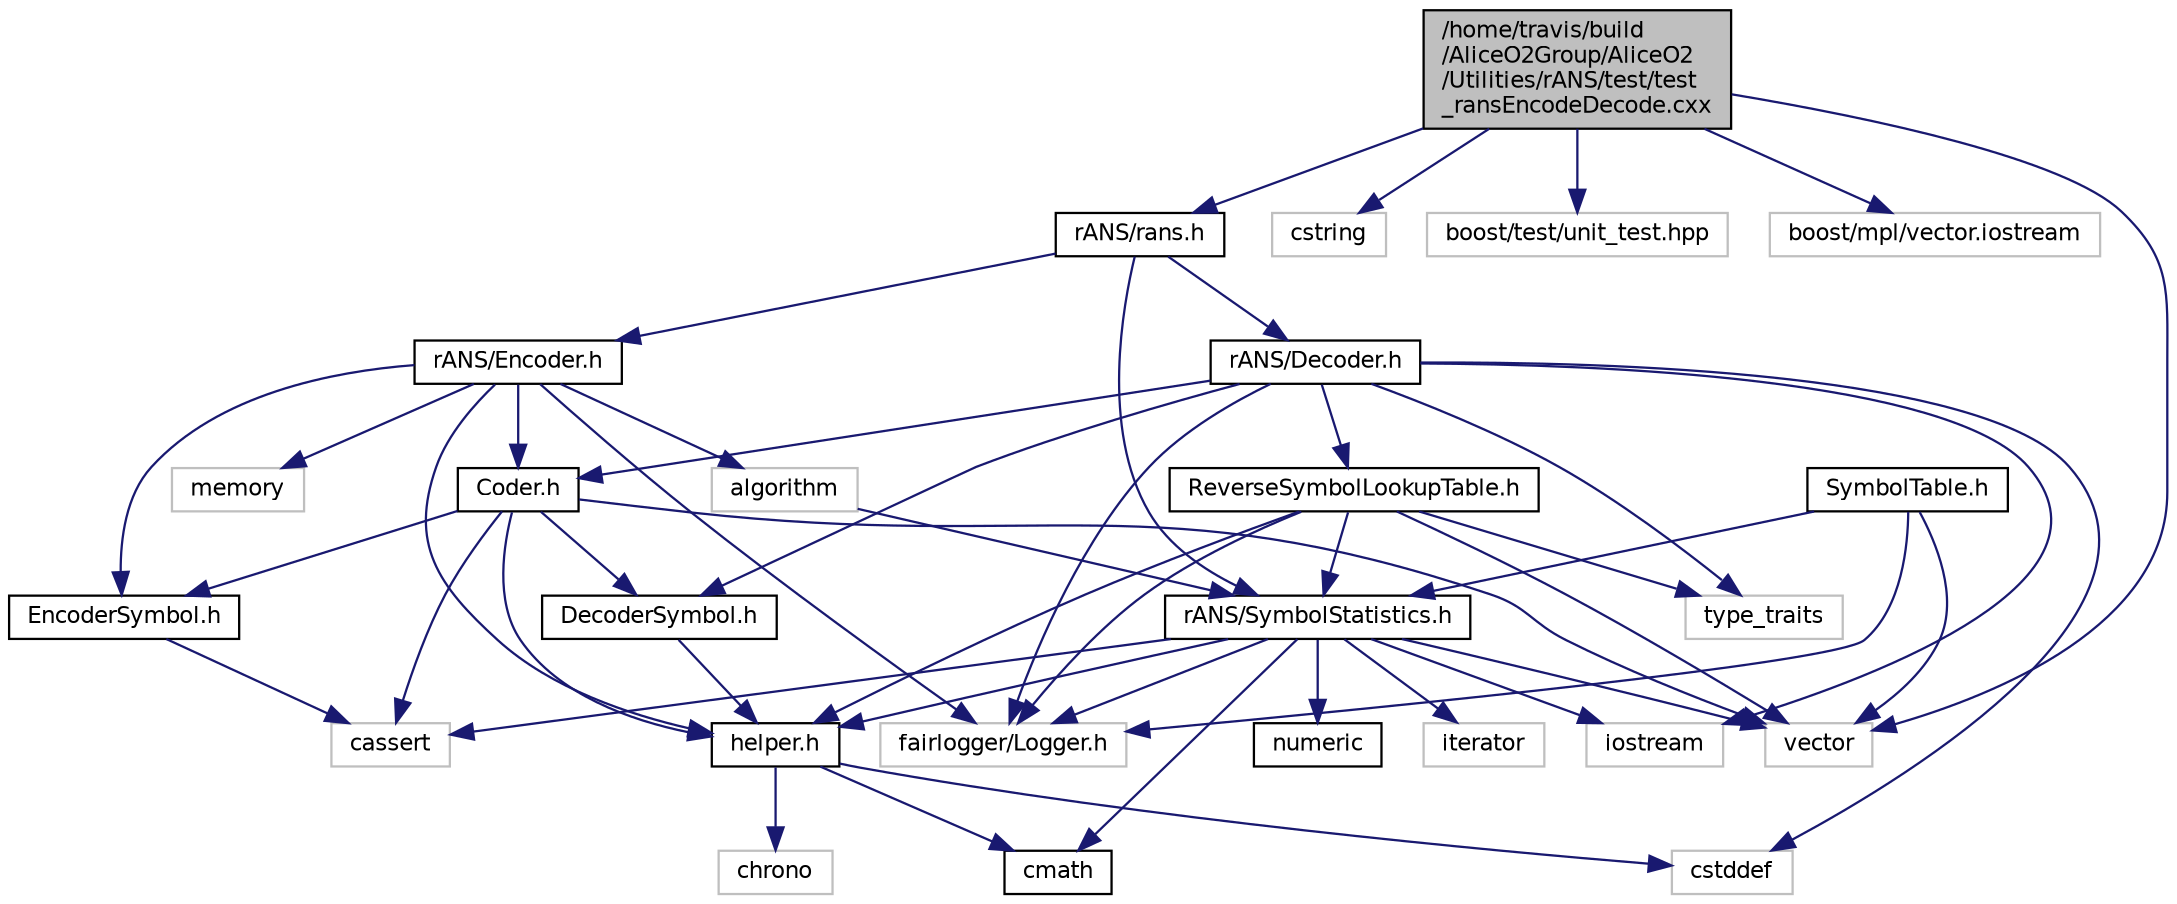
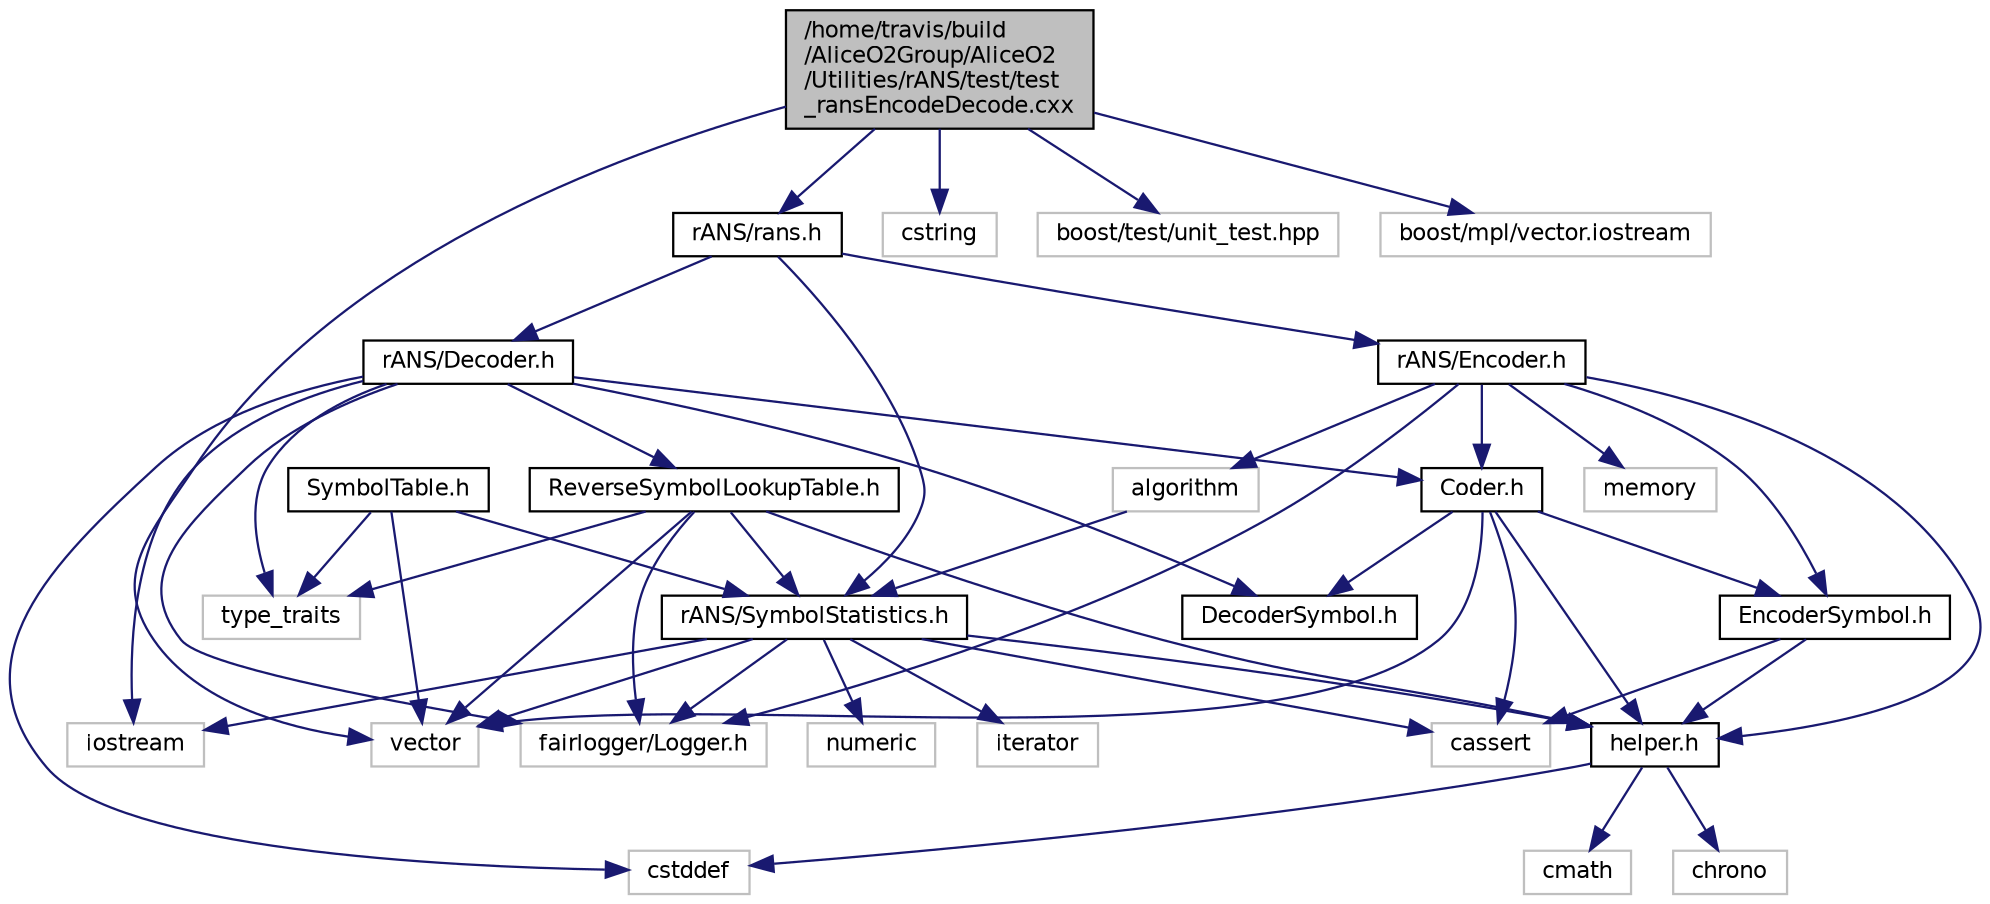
edge "DecoderSymbol.h" -> "helper.h": now "EncoderSymbol.h" -> "helper.h"
edge "SymbolTable.h" -> "fairlogger/Logger.h": now "SymbolTable.h" -> "type_traits"
edge "rANS/SymbolStatistics.h" -> "cmath": removed
node "numeric": color black -> grey75
node "cmath": color black -> grey75
